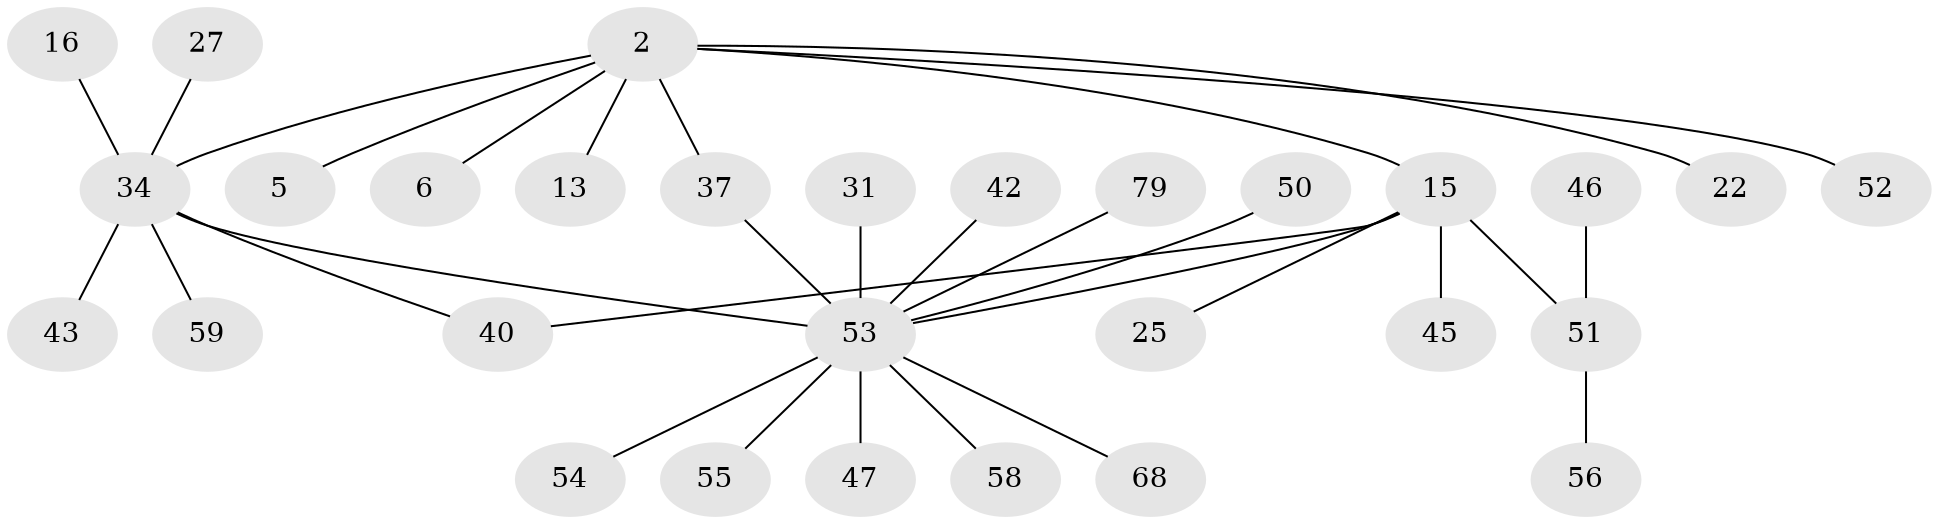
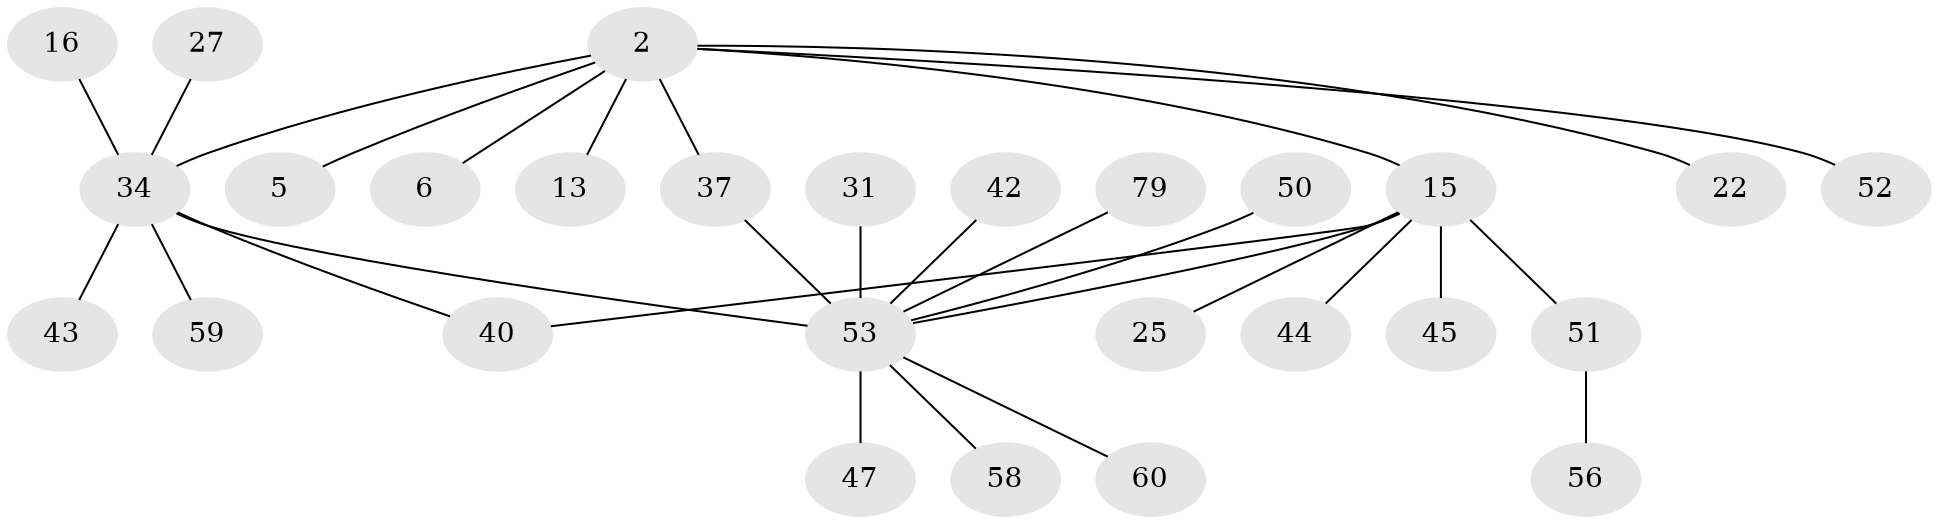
node "46": removed
node "44": added
node "54": removed
node "55": removed
node "68": label "68" -> "60"
